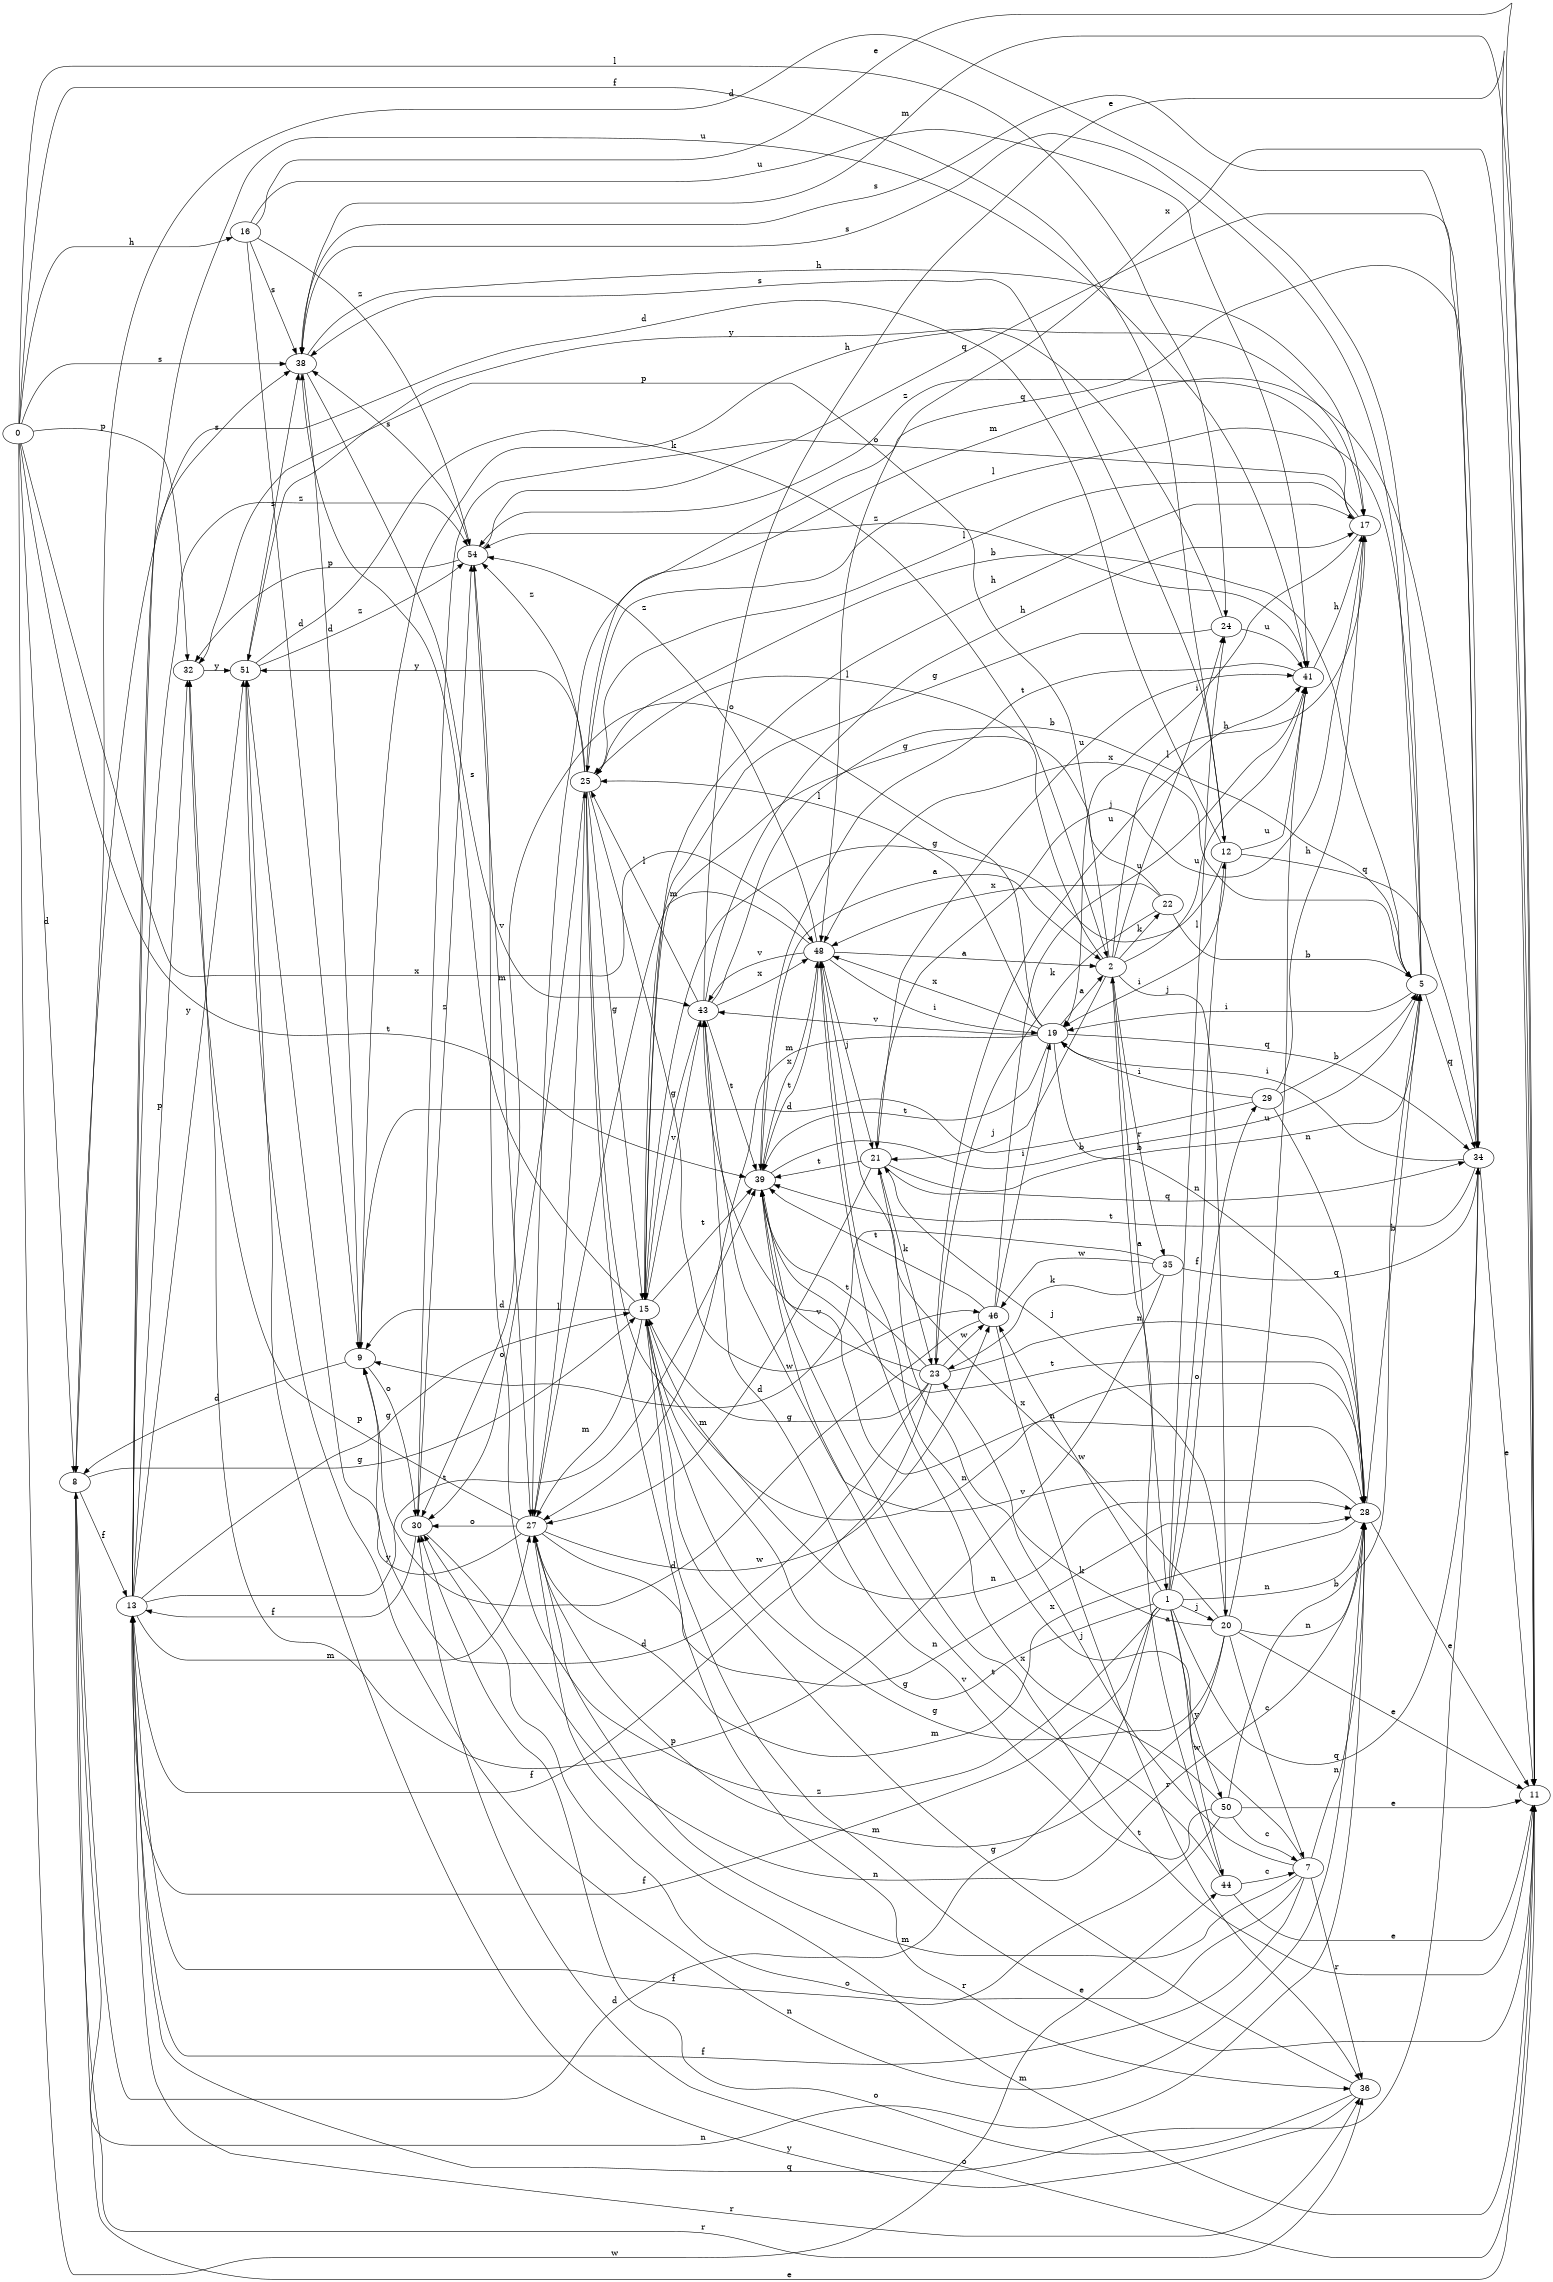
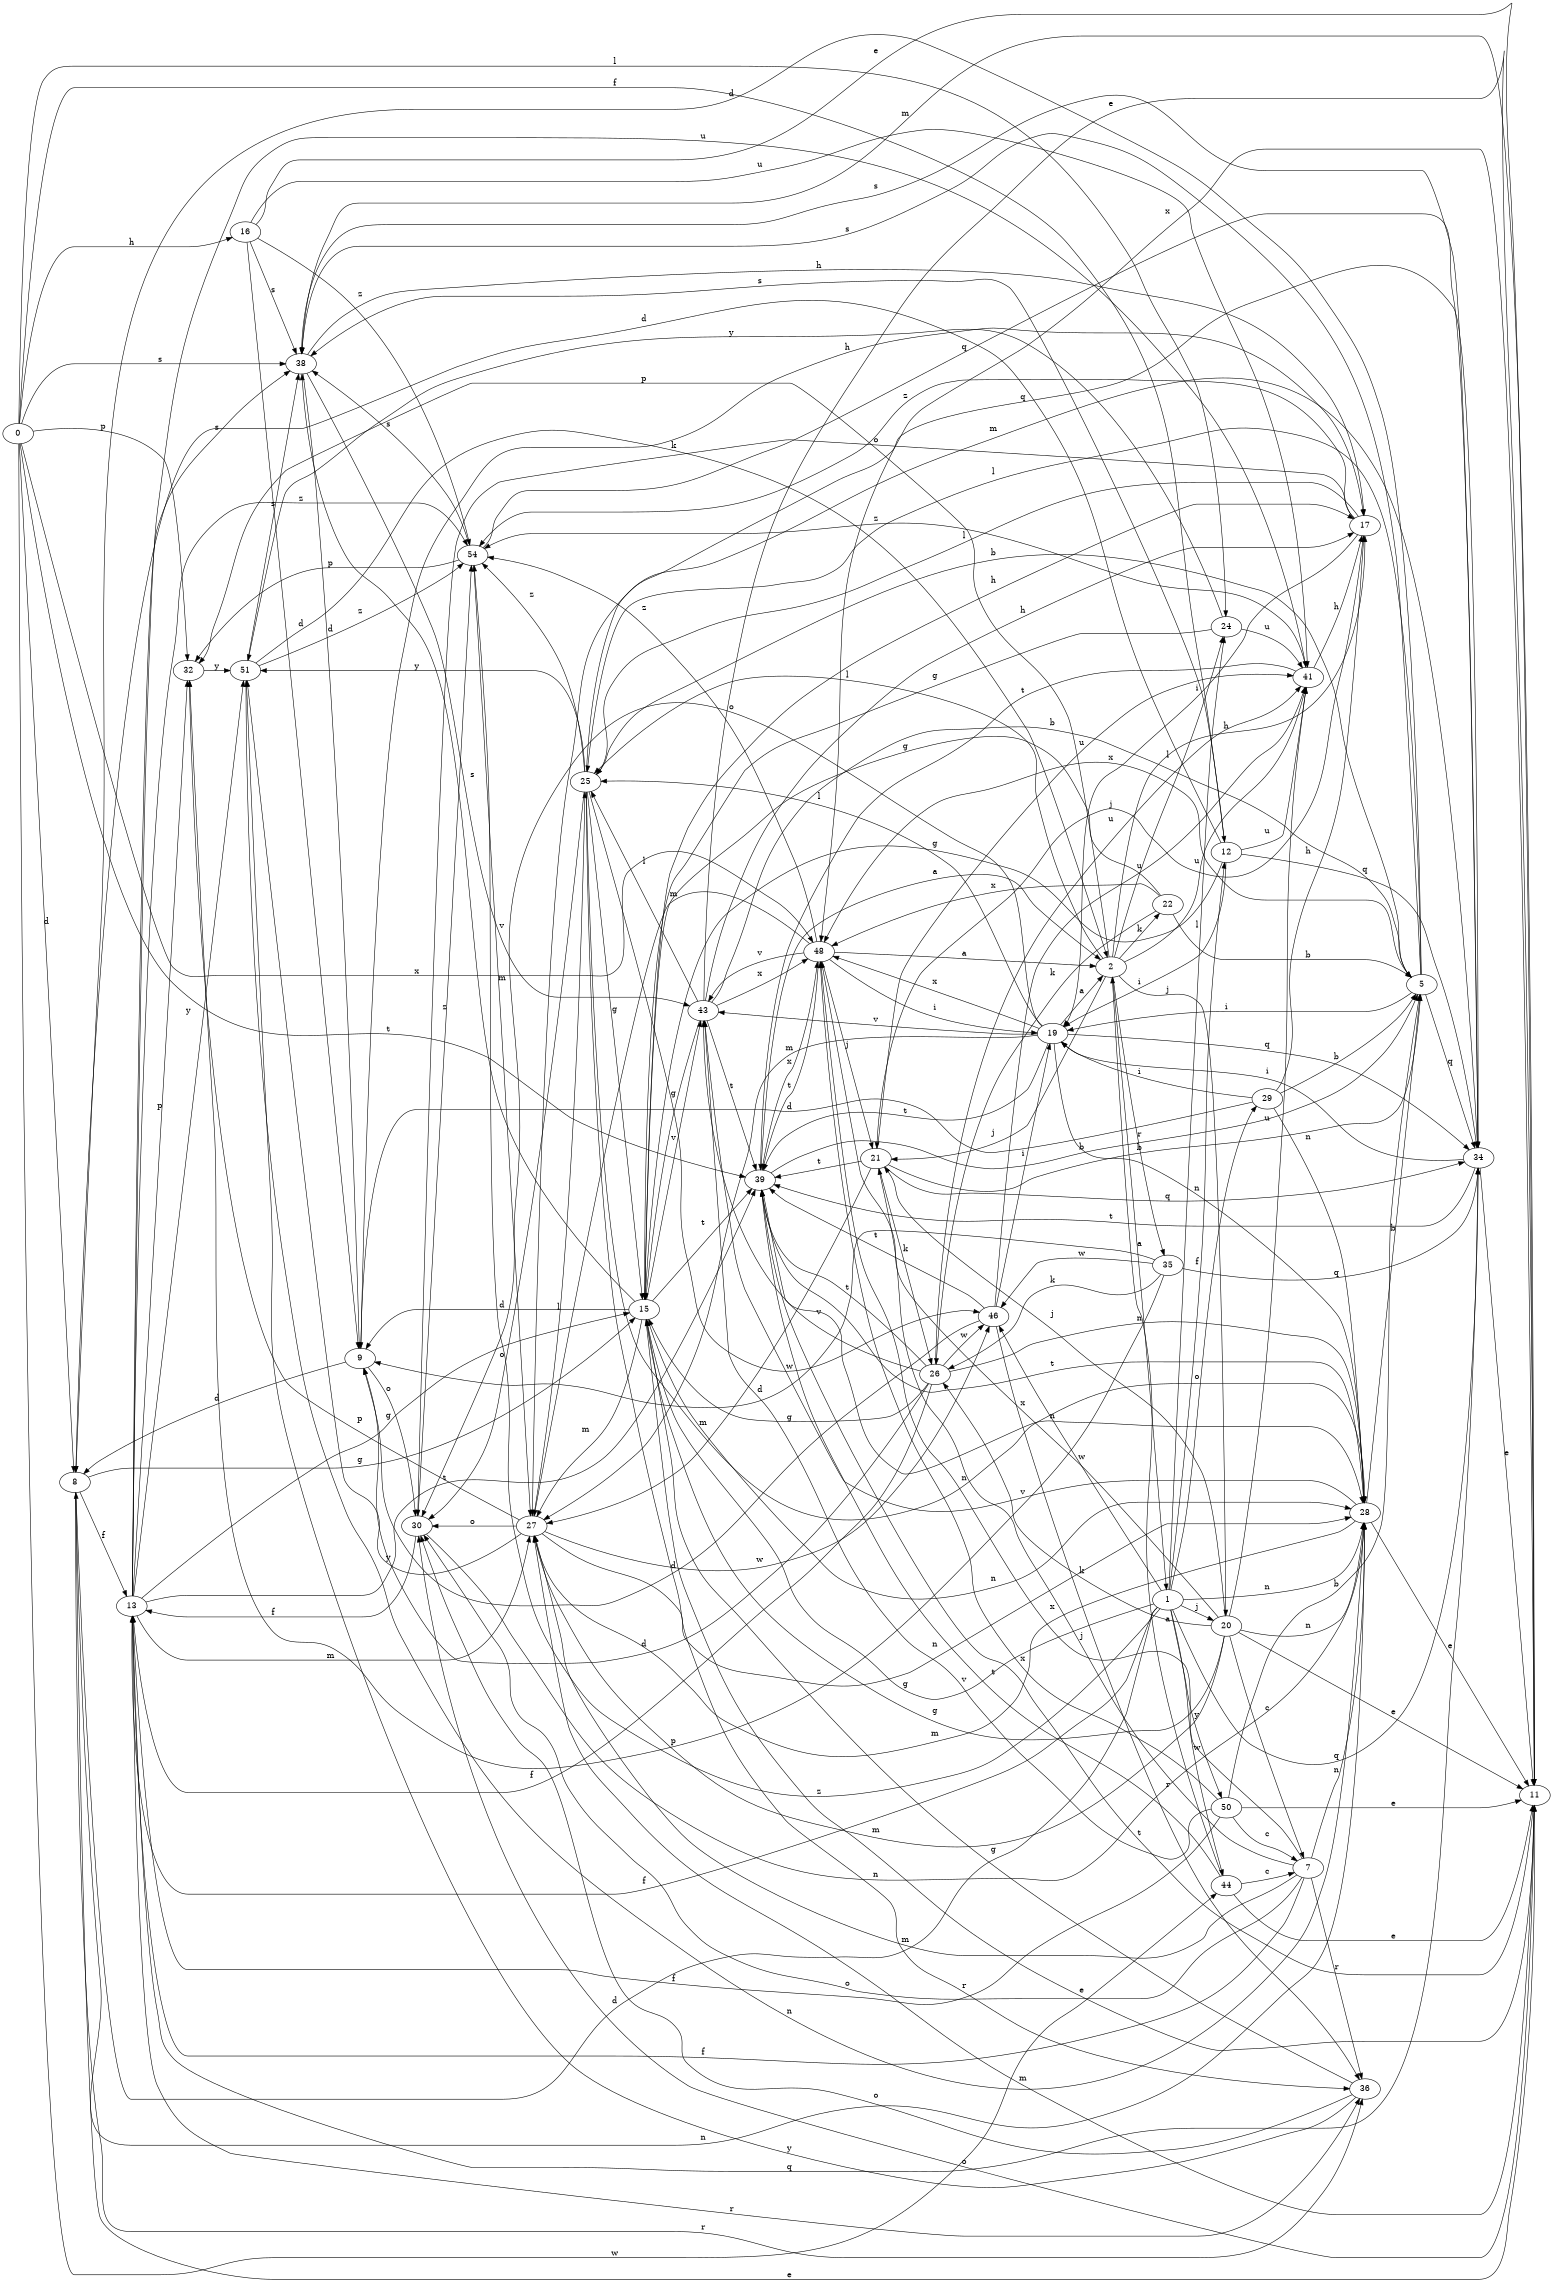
node "23": label "23" -> "26"
